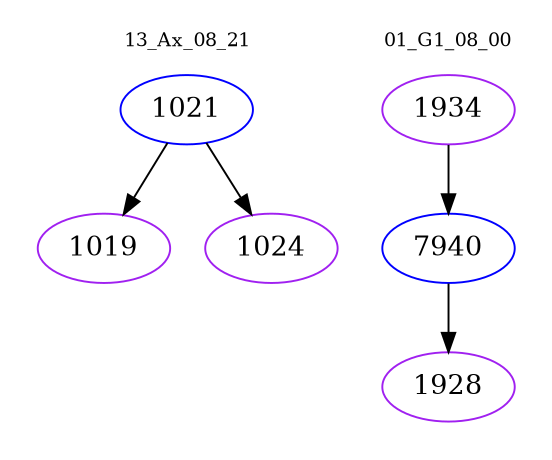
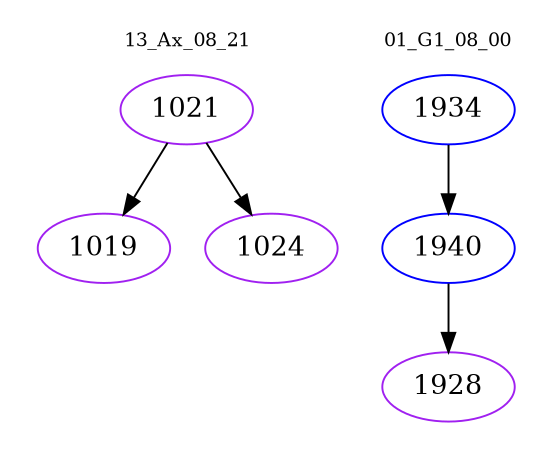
node "1021": color blue -> purple
node "1934": color purple -> blue
node "7940": label "7940" -> "1940"
